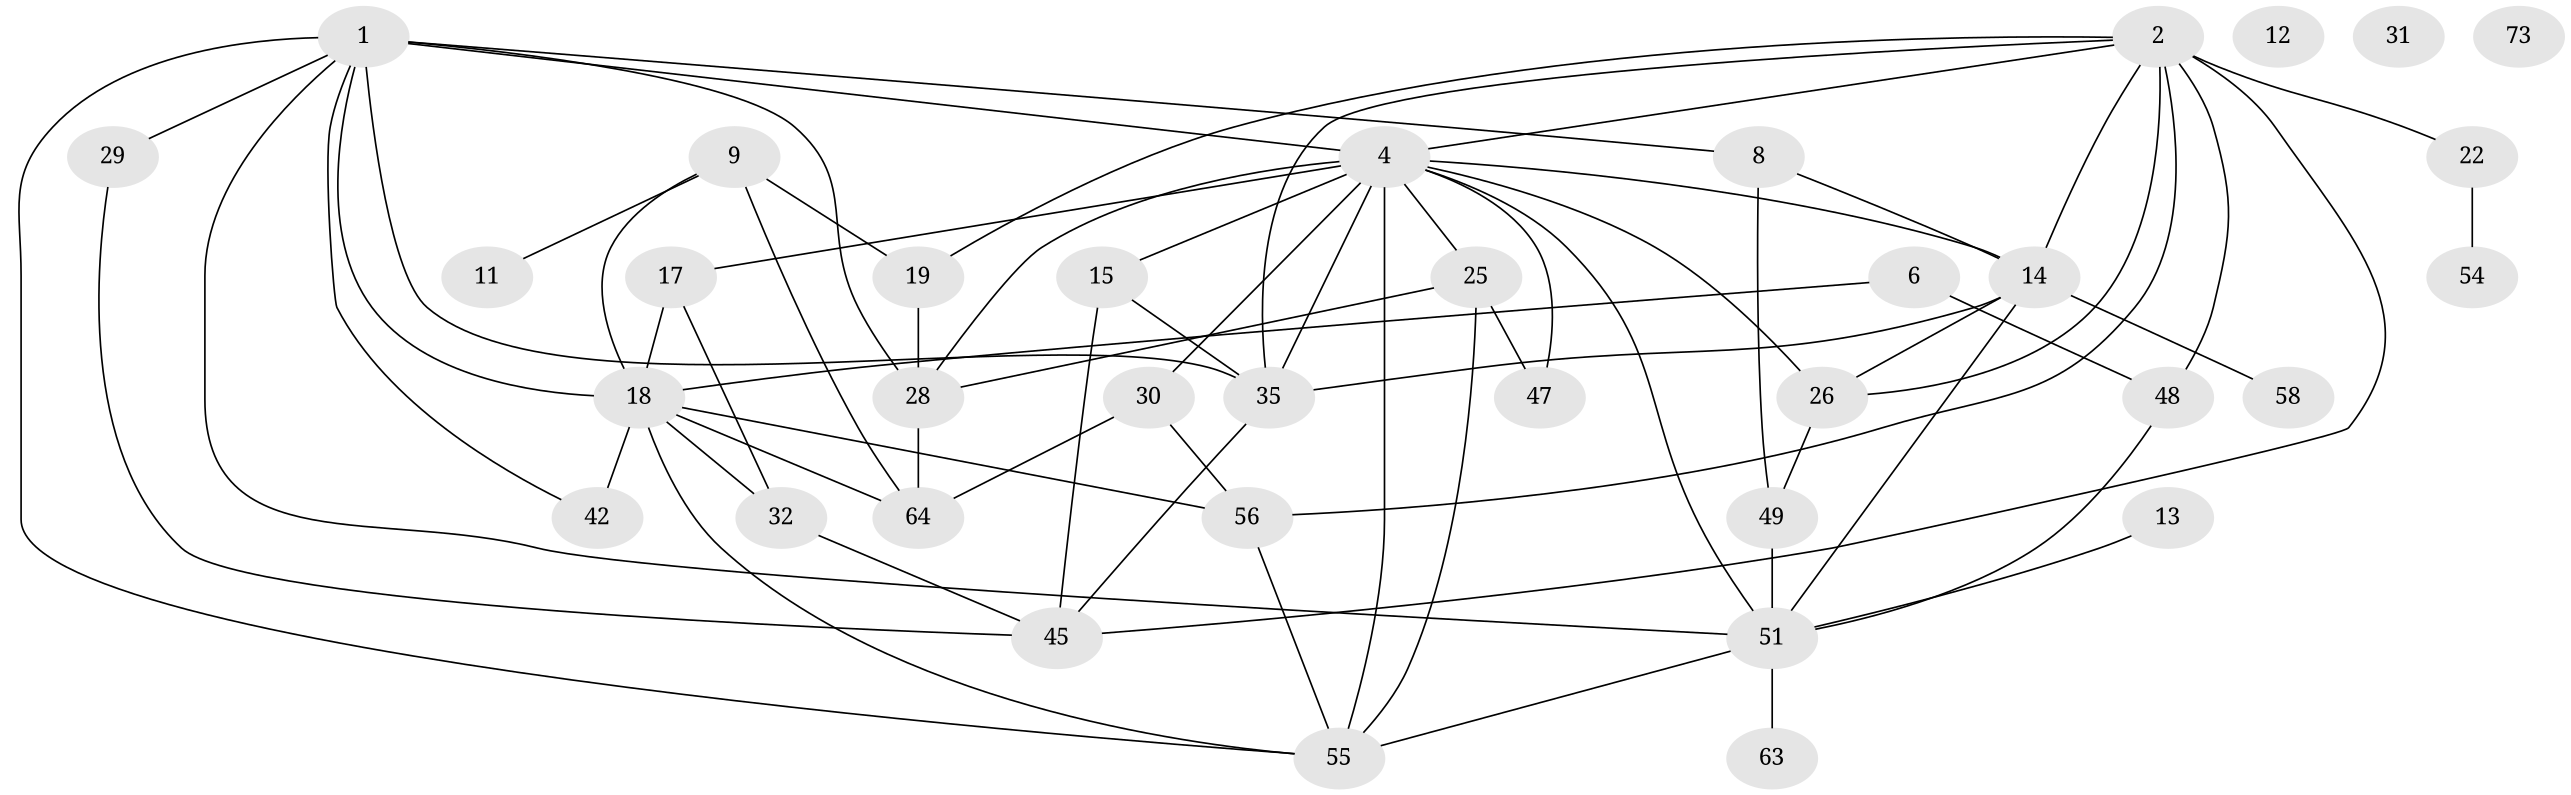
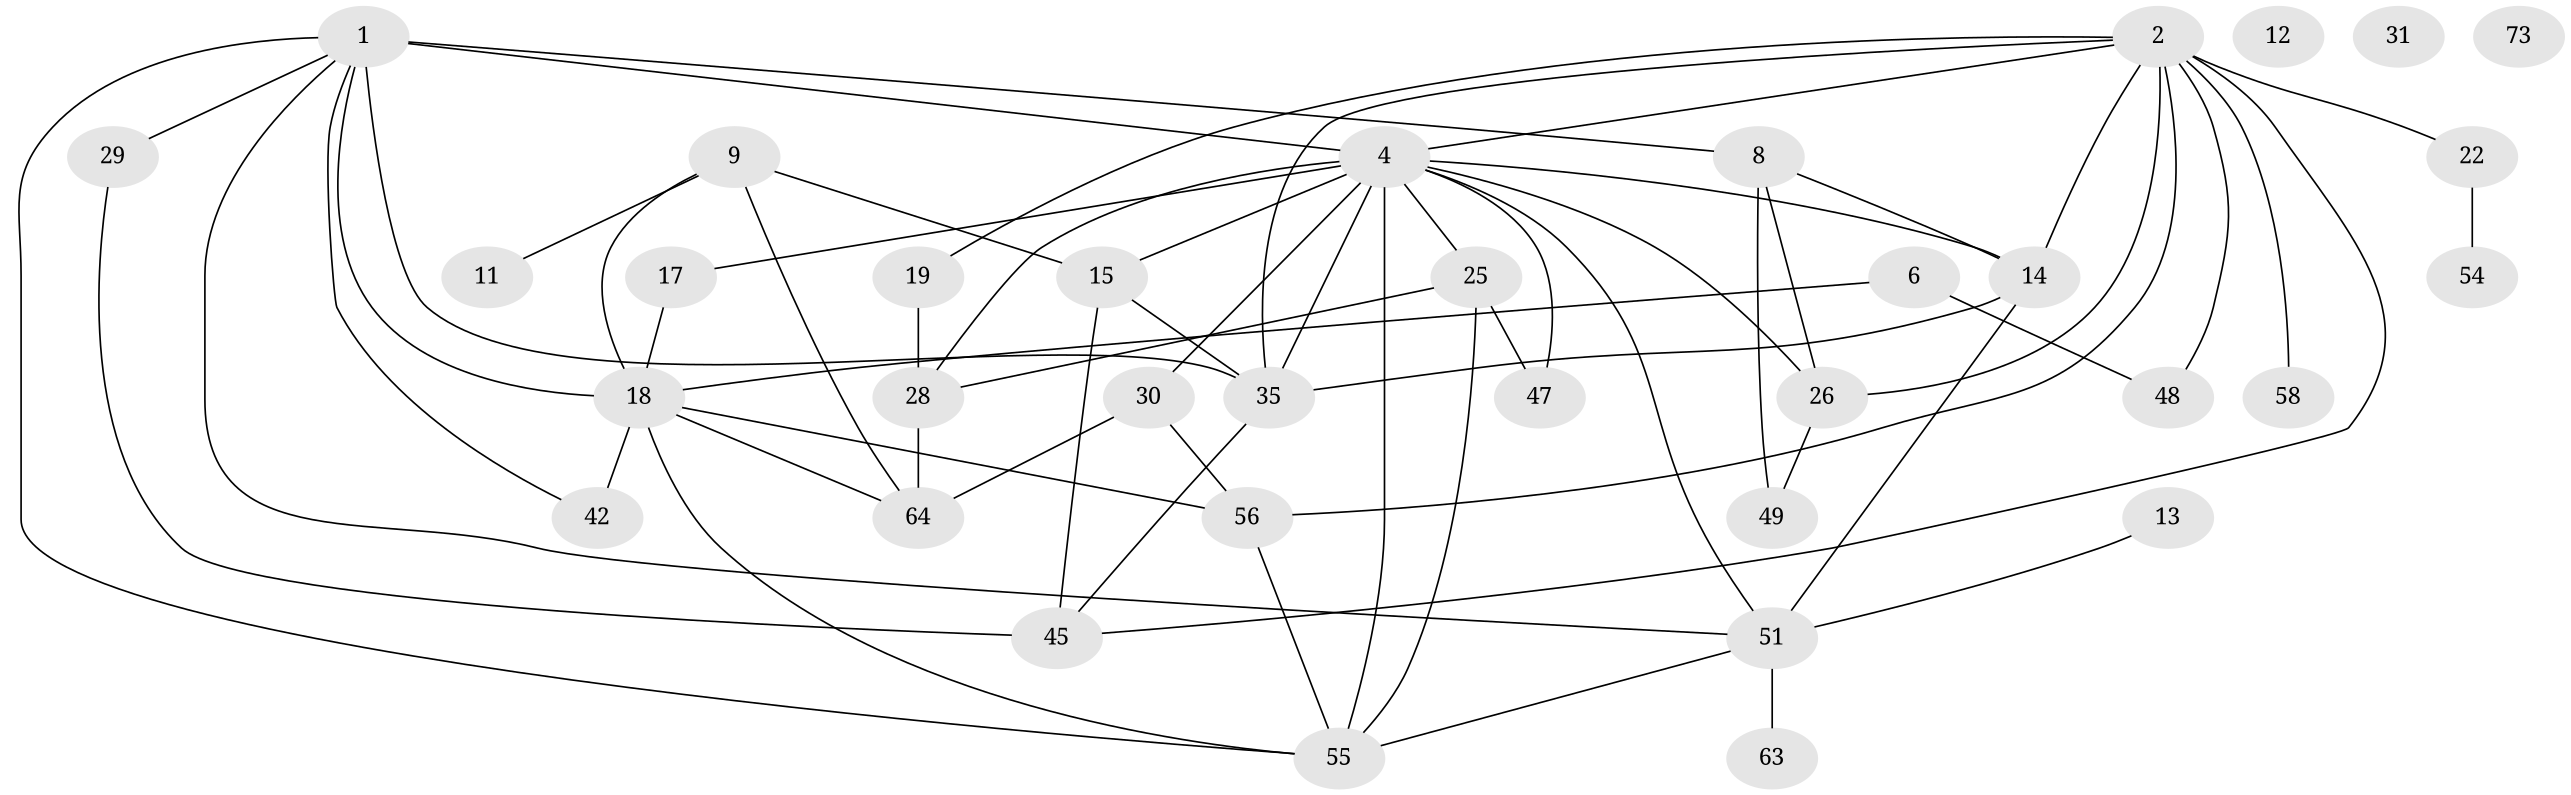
edge "1" -- "28": removed
edge "9" -- "19": now "9" -- "15"
edge "14" -- "26": now "8" -- "26"
edge "14" -- "58": now "2" -- "58"
node "32": removed
edge "48" -- "51": removed
edge "49" -- "51": removed
